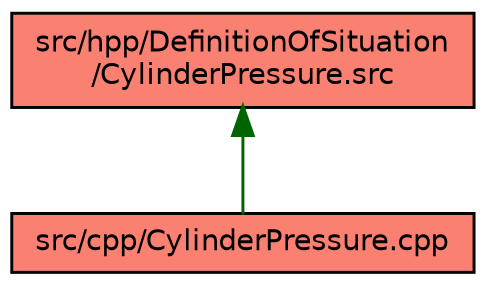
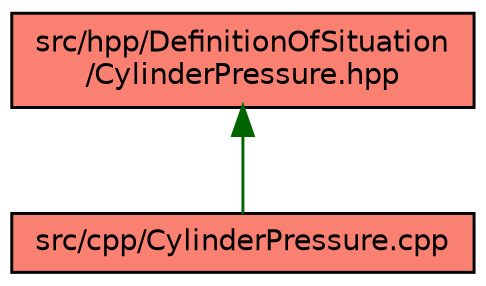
node "src/hpp/DefinitionOfSituation /CylinderPressure.src": label "src/hpp/DefinitionOfSituation /CylinderPressure.src" -> "src/hpp/DefinitionOfSituation /CylinderPressure.hpp"
